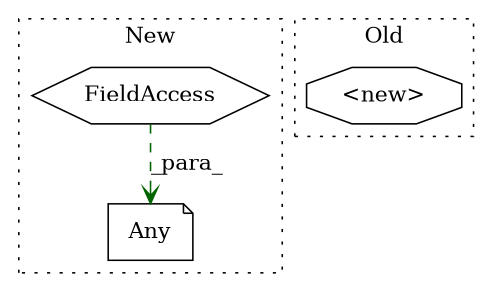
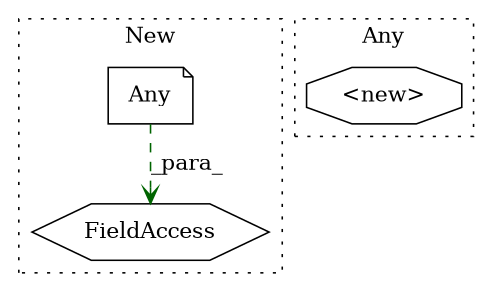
cluster "Old": label "Old" -> "Any"
edge "FieldAccess" -> "Any": reversed
